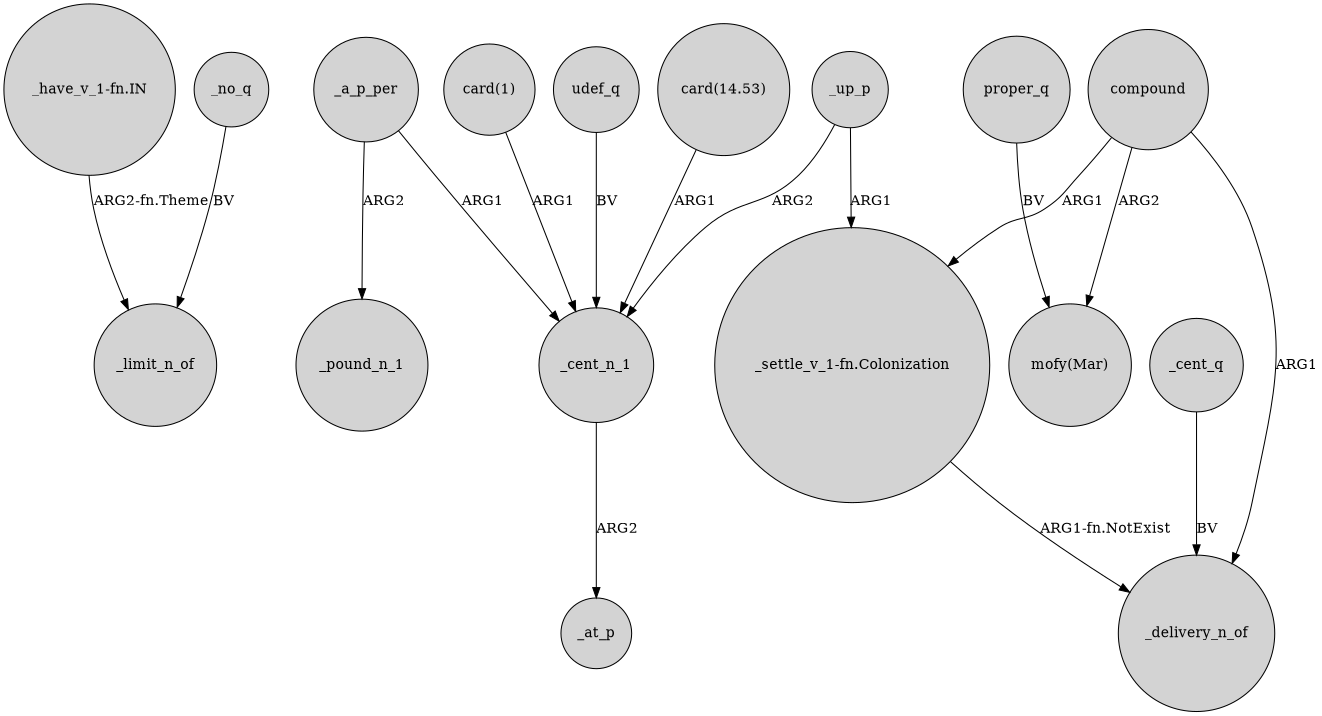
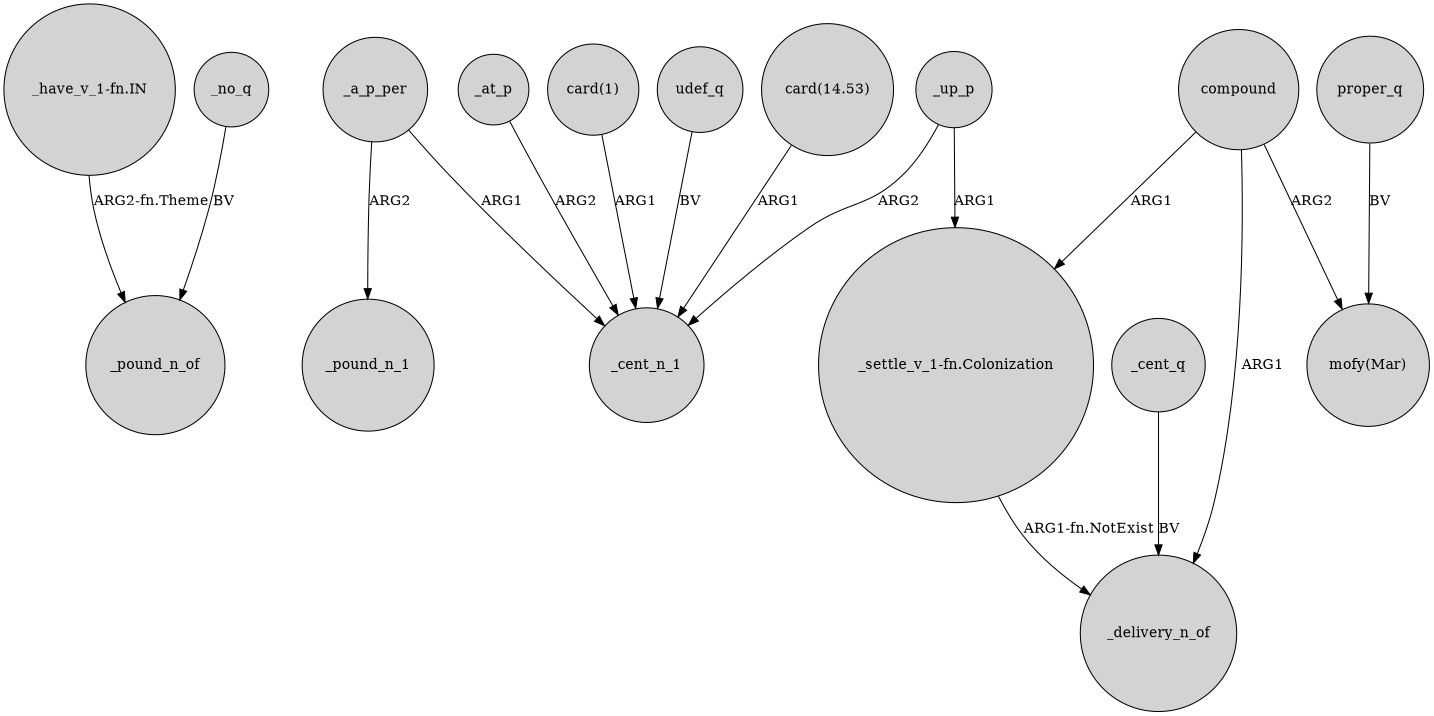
node "_limit_n_of": label "_limit_n_of" -> "_pound_n_of"
edge "_cent_n_1" -> "_at_p": reversed
